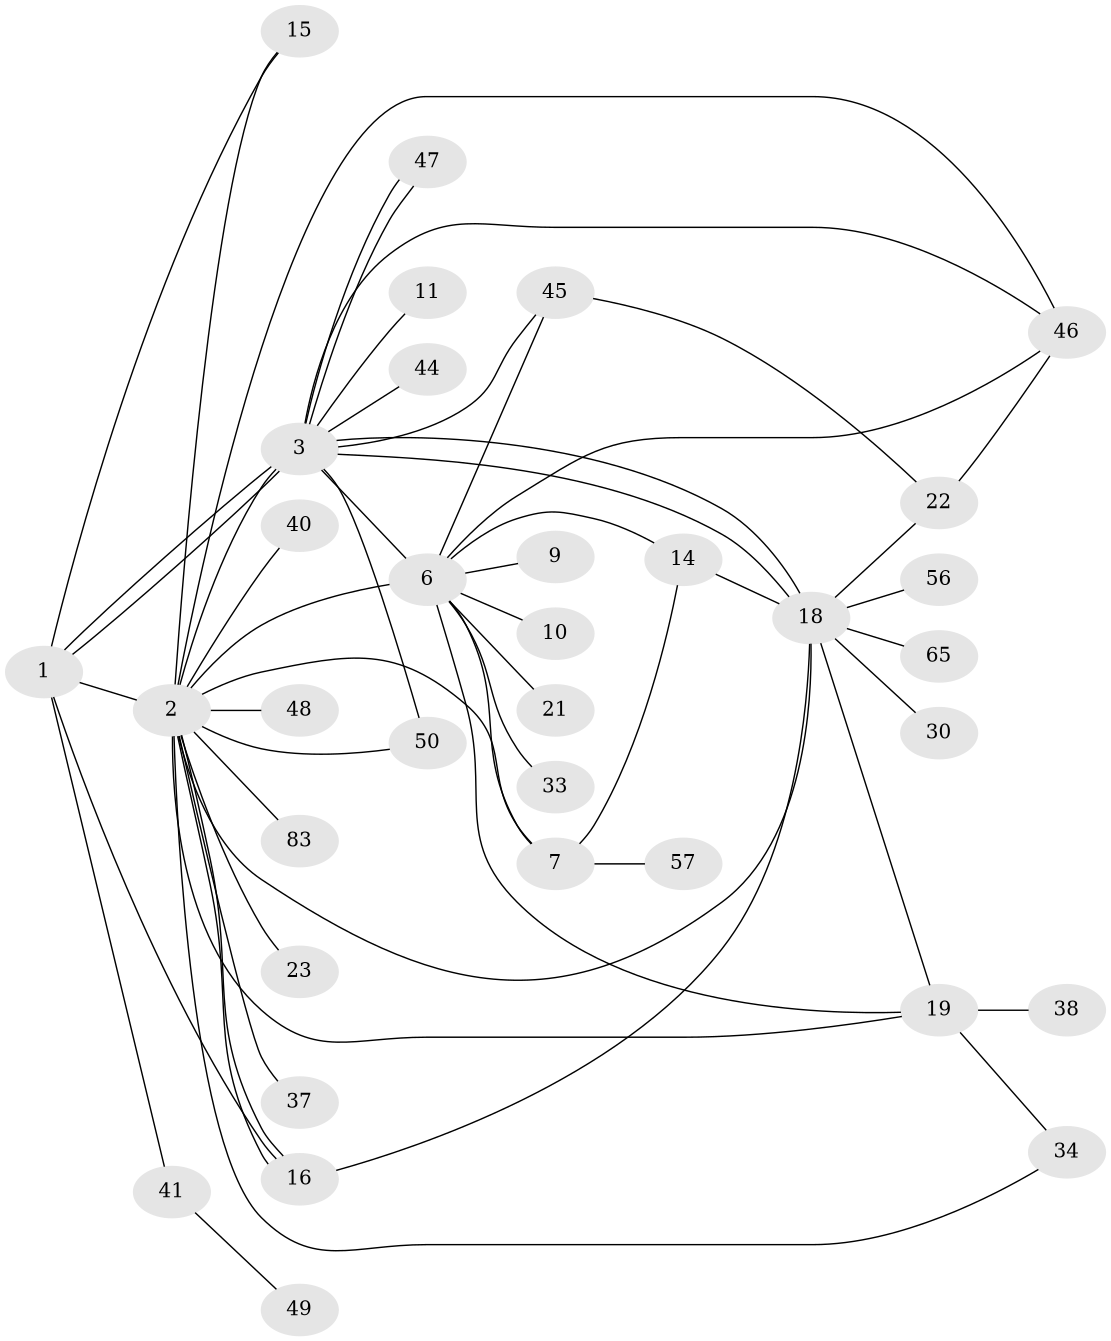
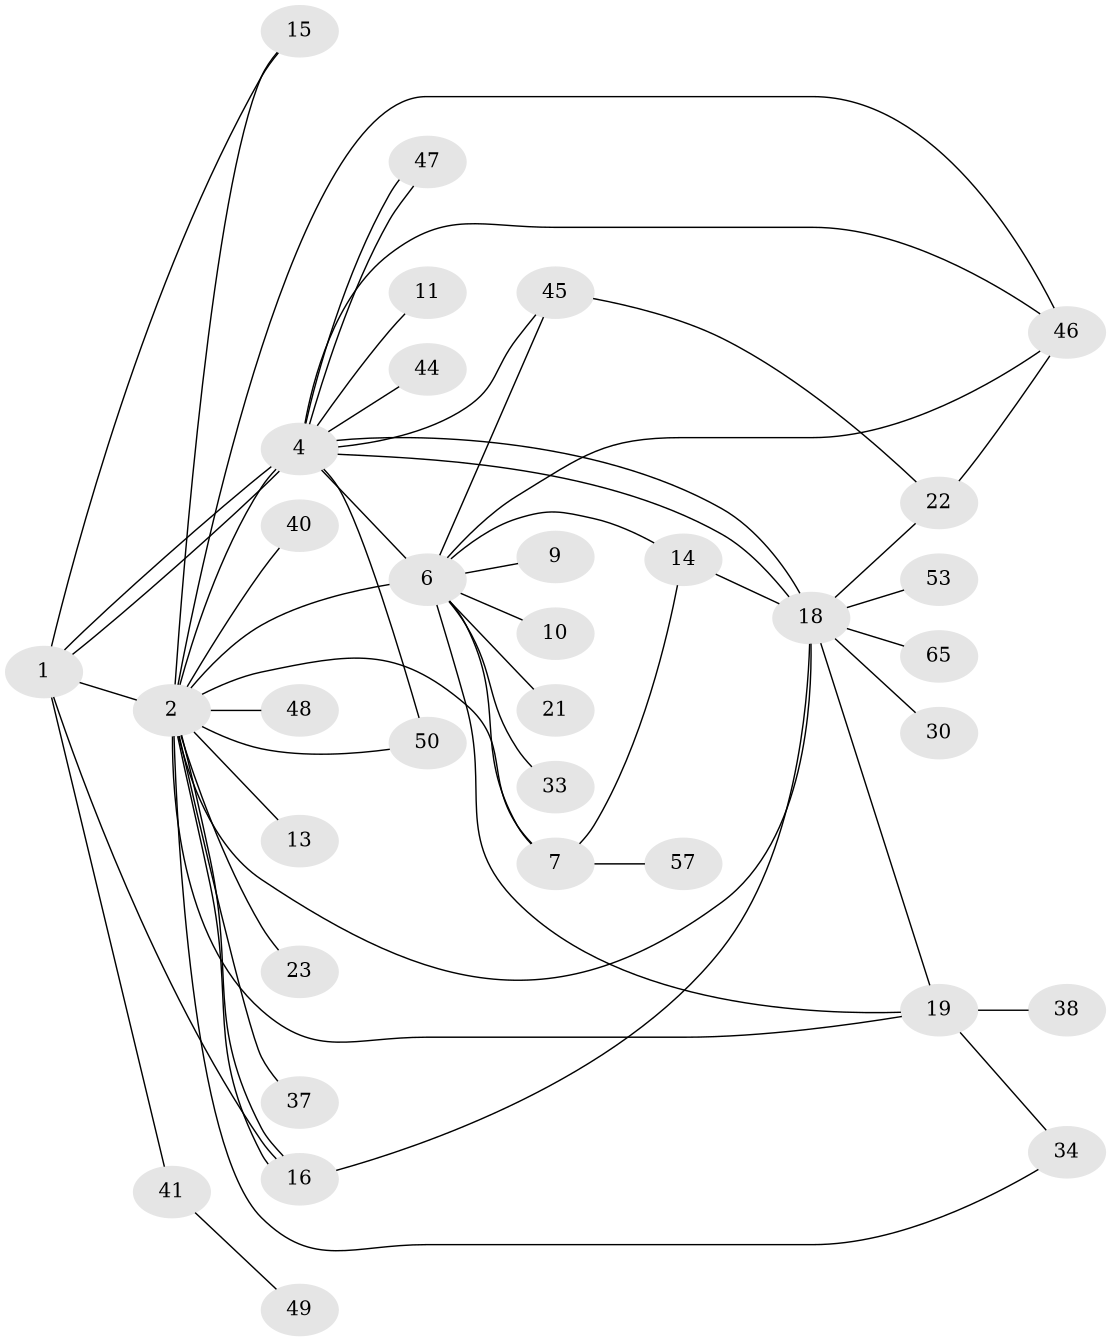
node "3": label "3" -> "4"
node "56": label "56" -> "53"
node "83": label "83" -> "13"
